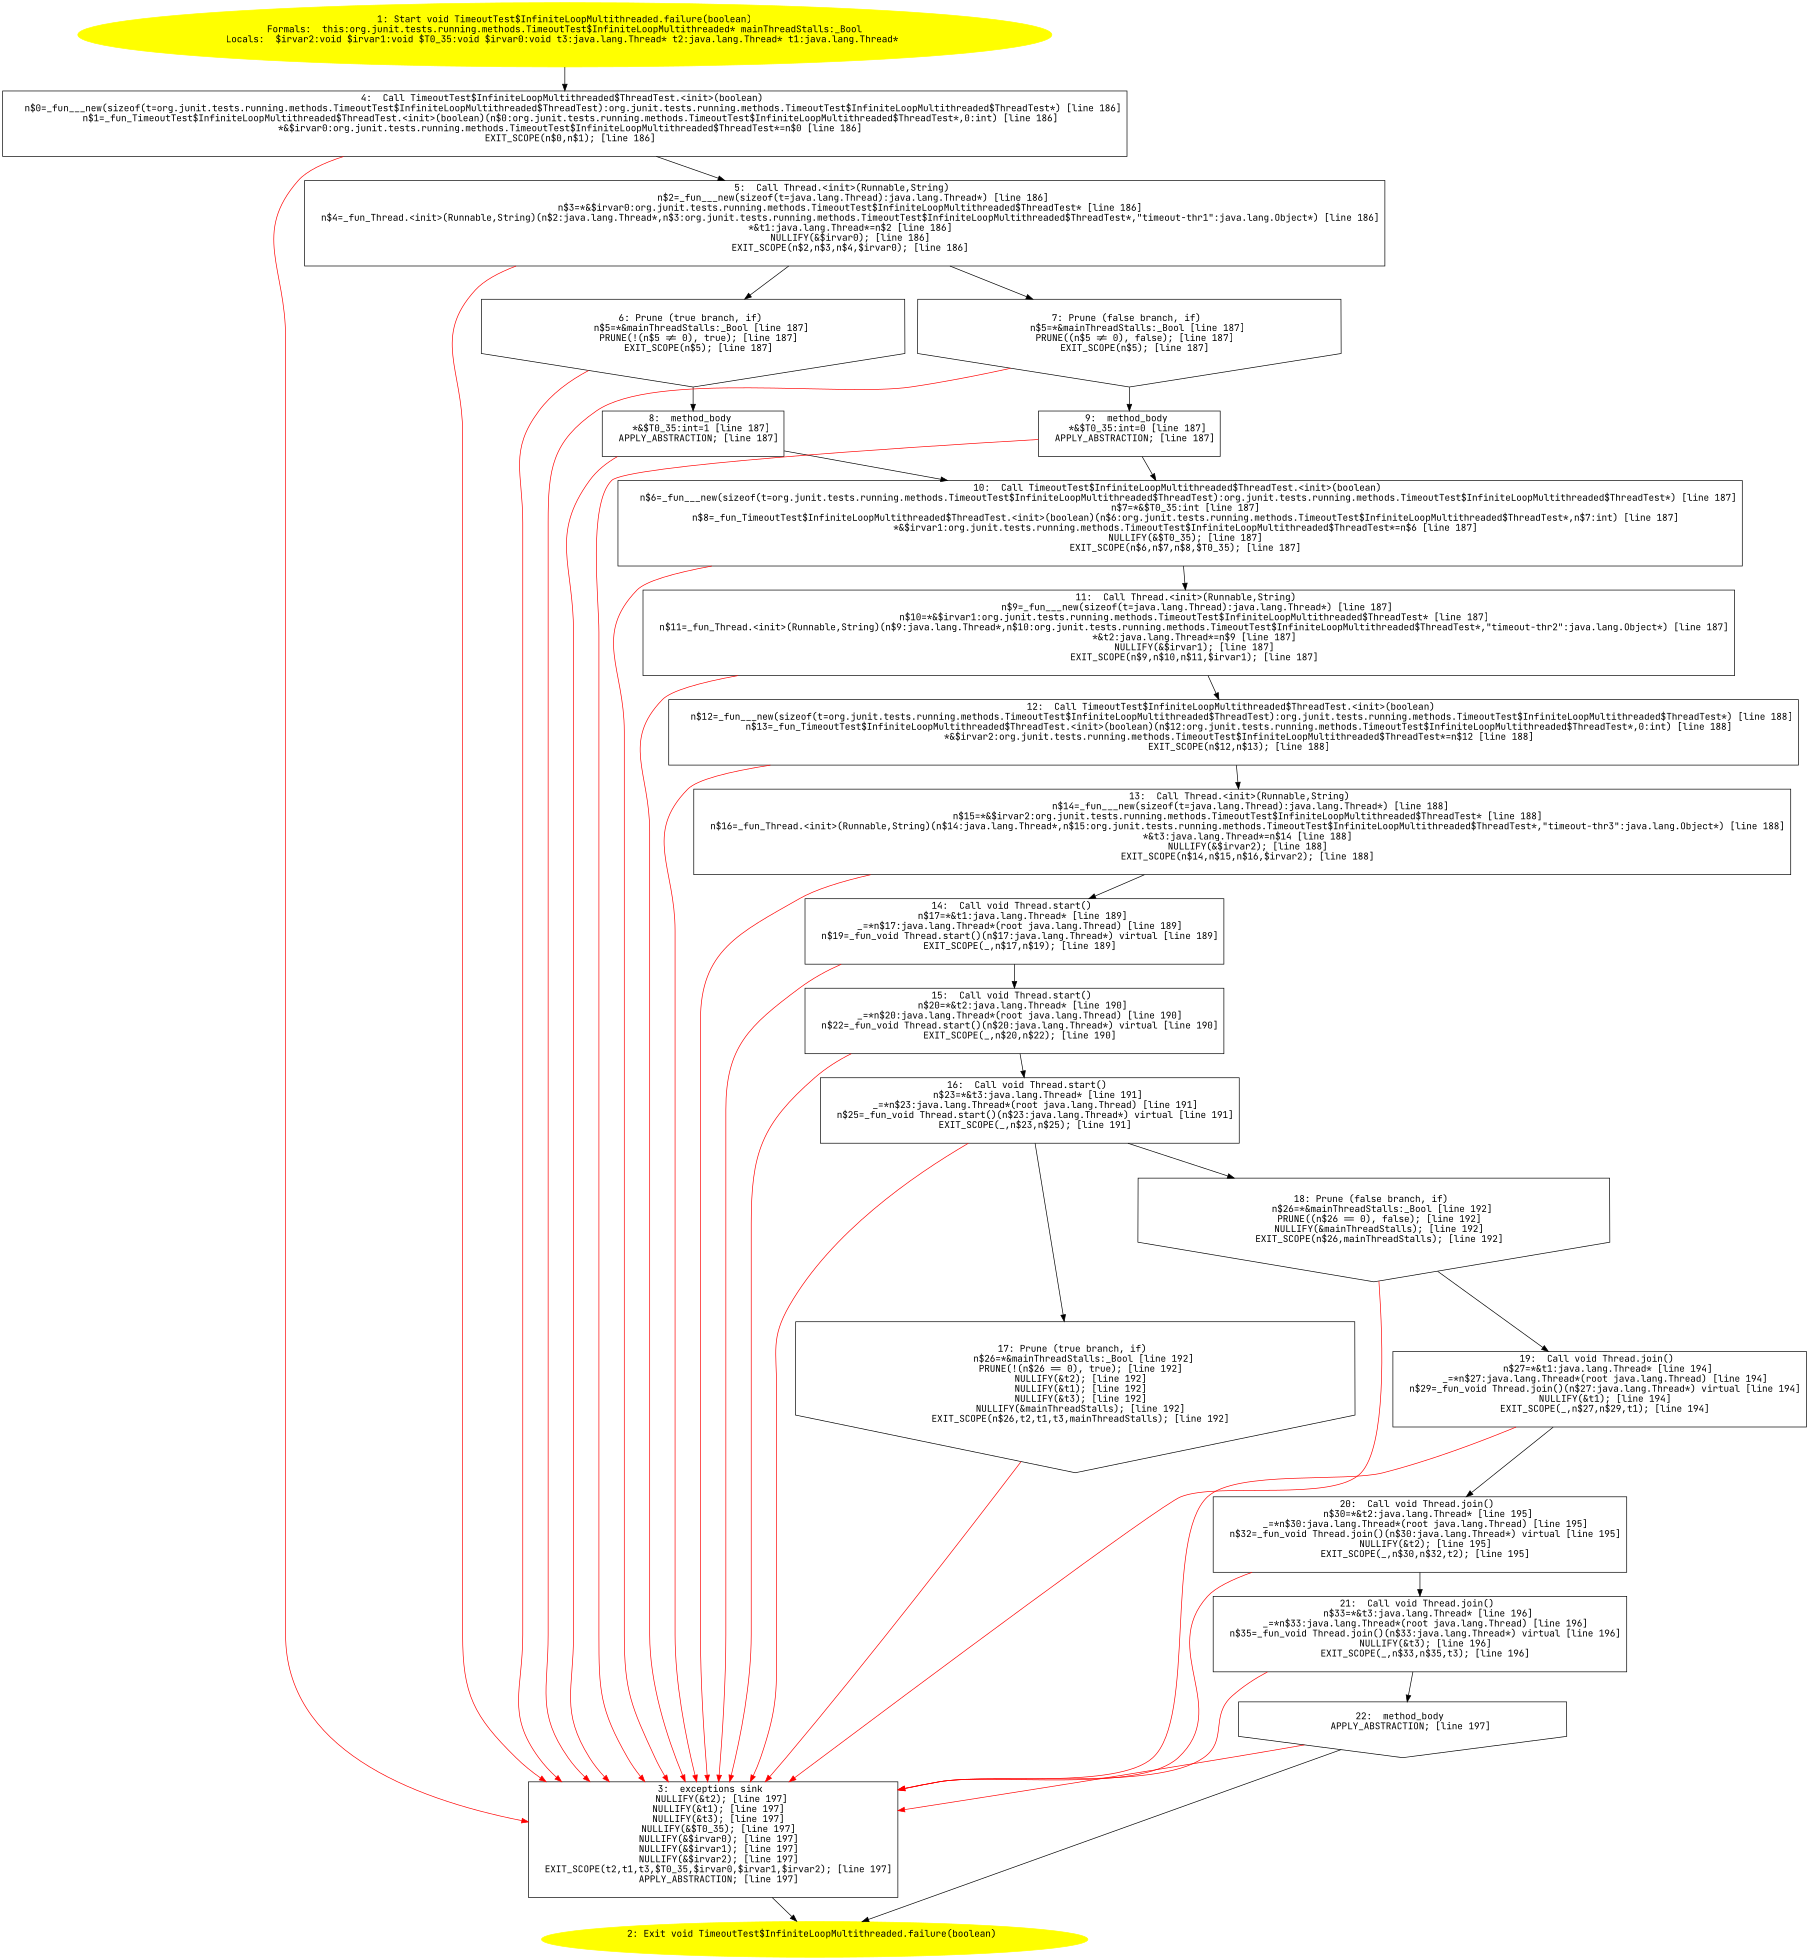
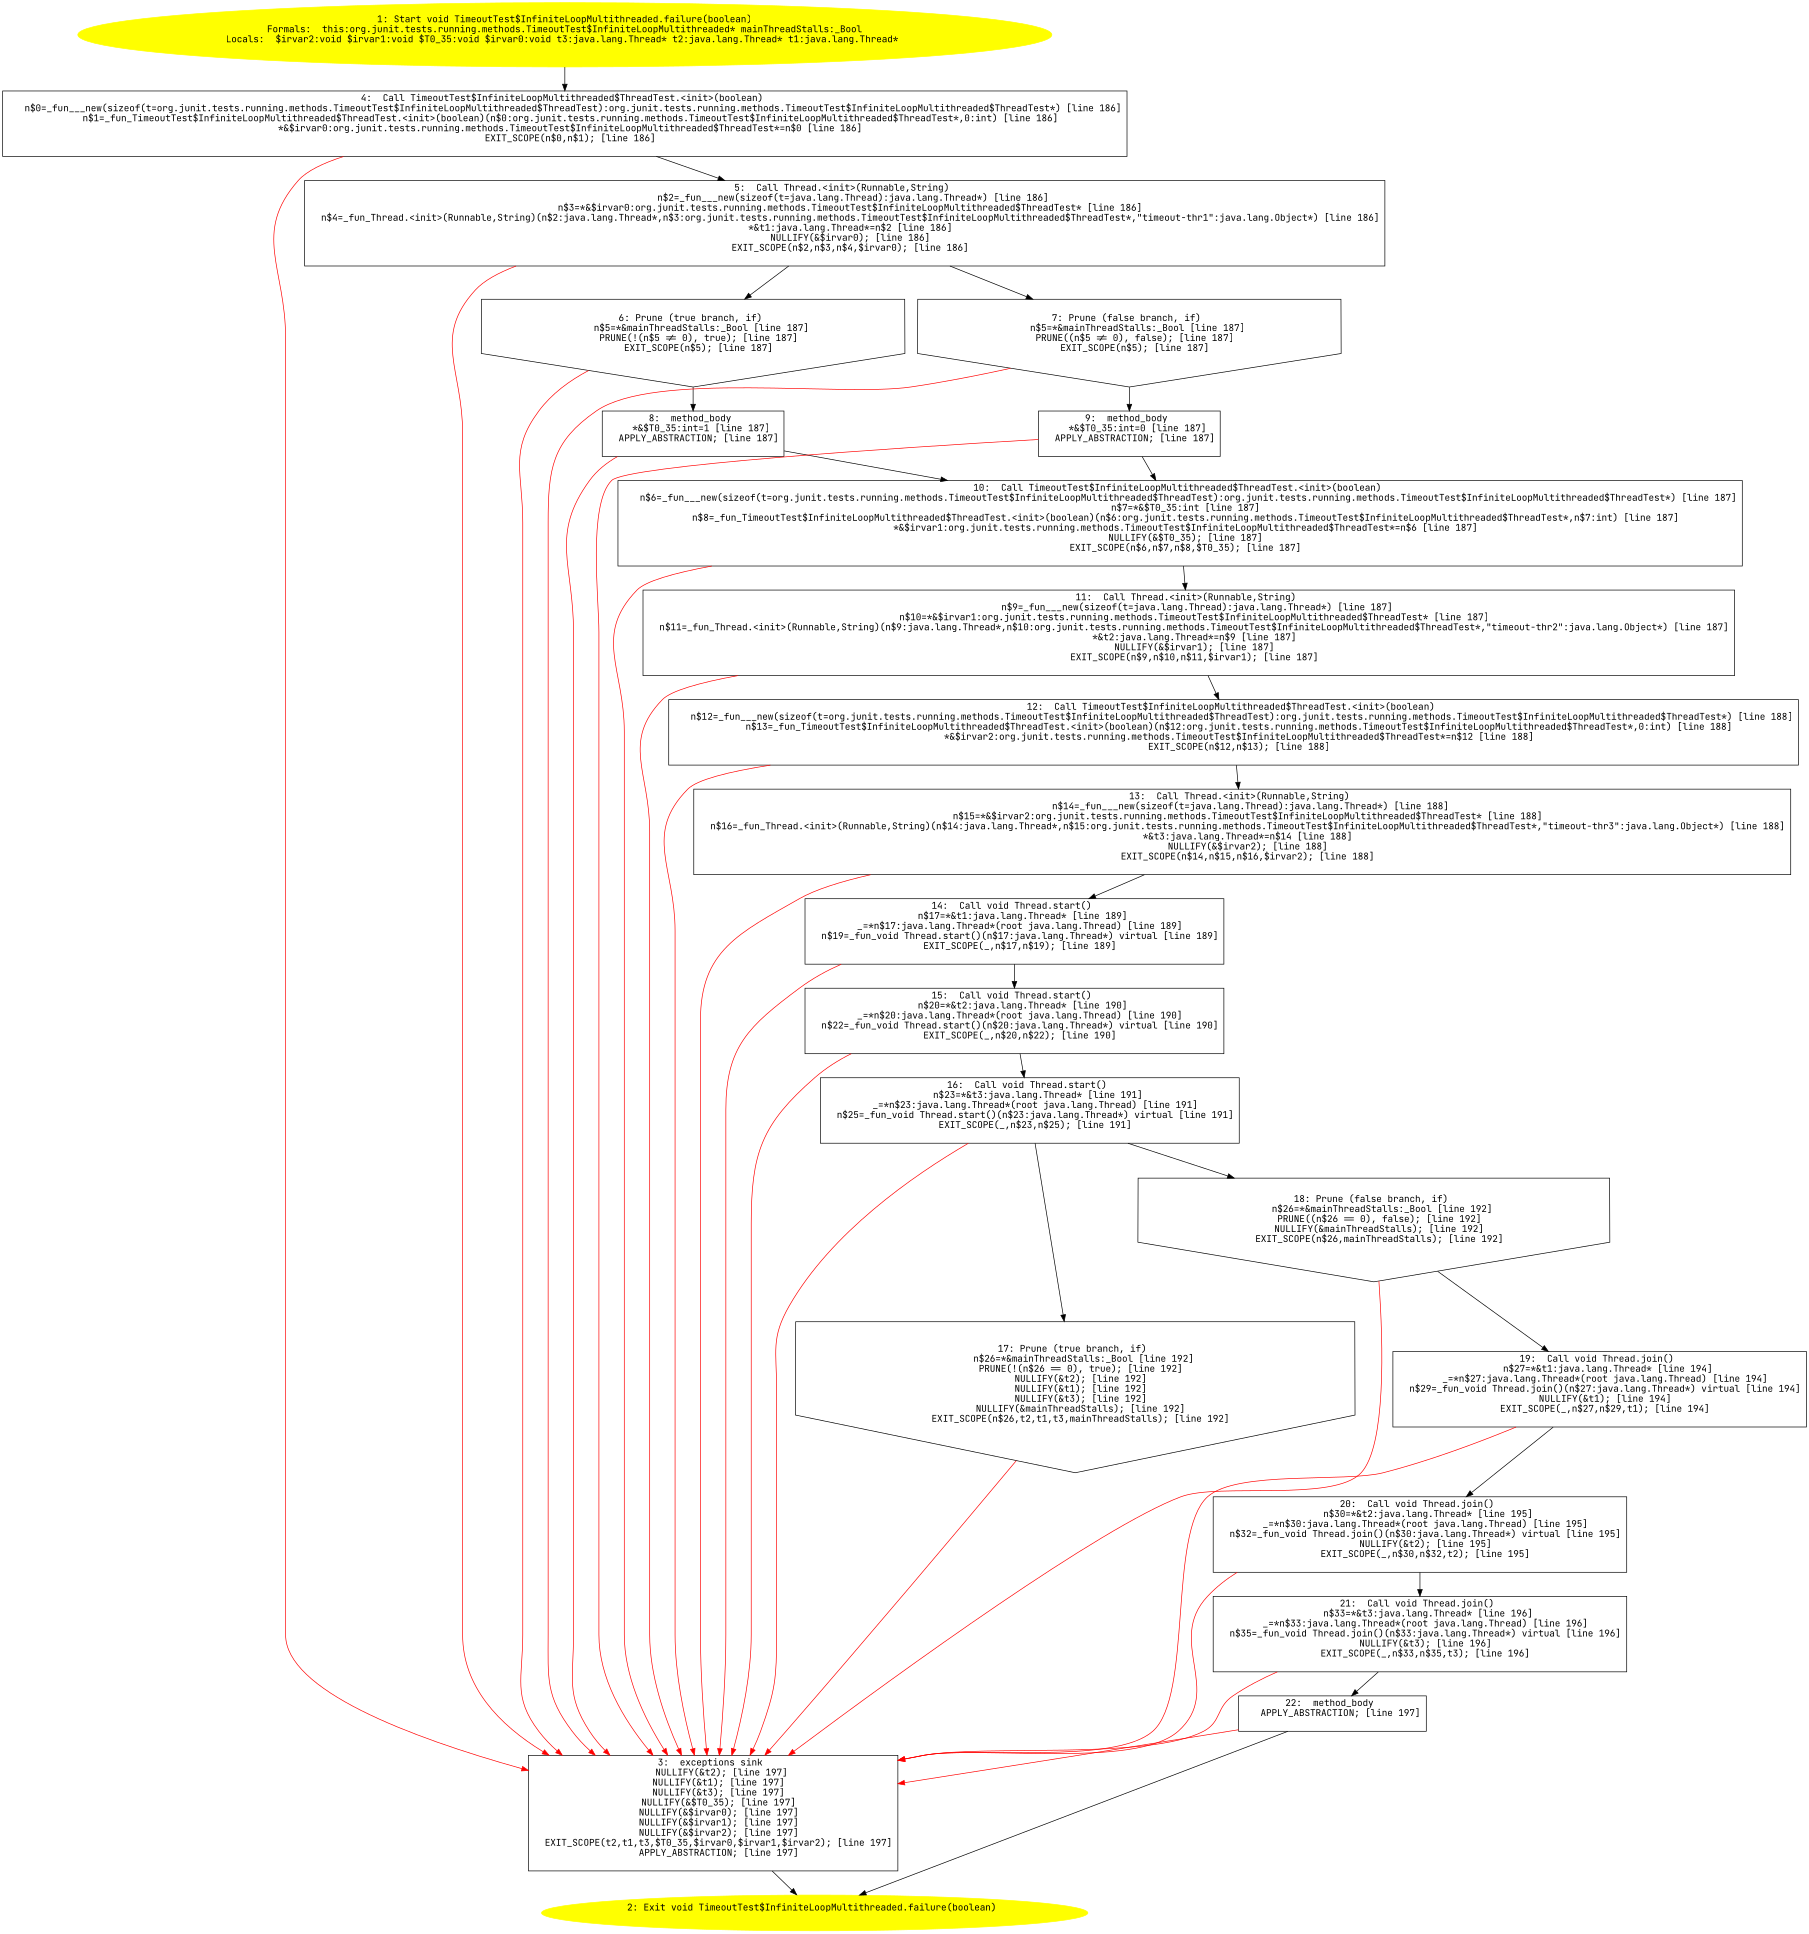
node "22:  method_body APPLY_ABSTRACTION; [line 197]": shape invhouse -> box
